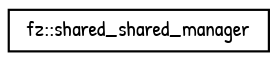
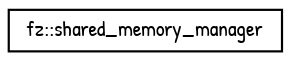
node "fz::shared_shared_manager": label "fz::shared_shared_manager" -> "fz::shared_memory_manager"
